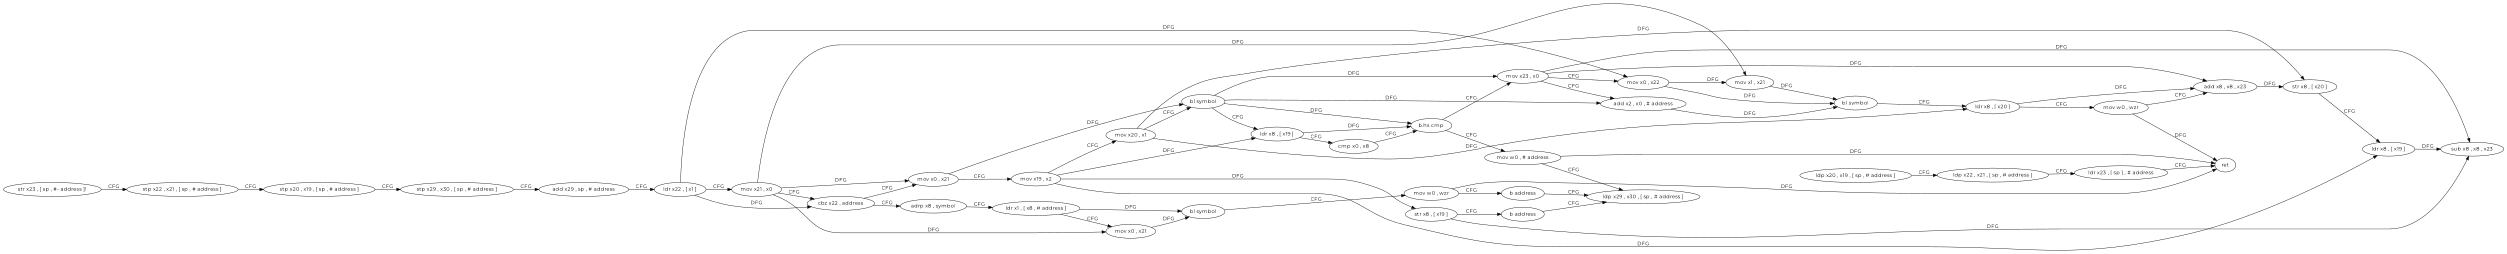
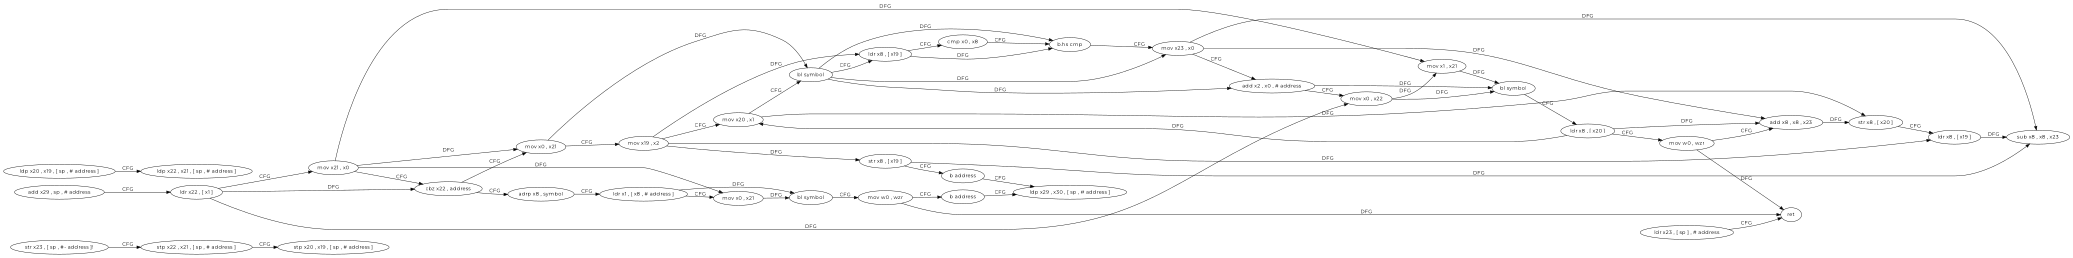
edge "mov x23 , x0" -> "mov x0 , x22": now "add x2 , x0 , # address" -> "mov x0 , x22"
edge "mov x20 , x1" -> "ldr x8 , [ x20 ]": reversed
node "mov w0 , # address": removed
edge "ldp x22 , x21 , [ sp , # address ]" -> "ldr x23 , [ sp ] , # address": removed, label "CFG"
node "stp x29 , x30 , [ sp , # address ]": removed
